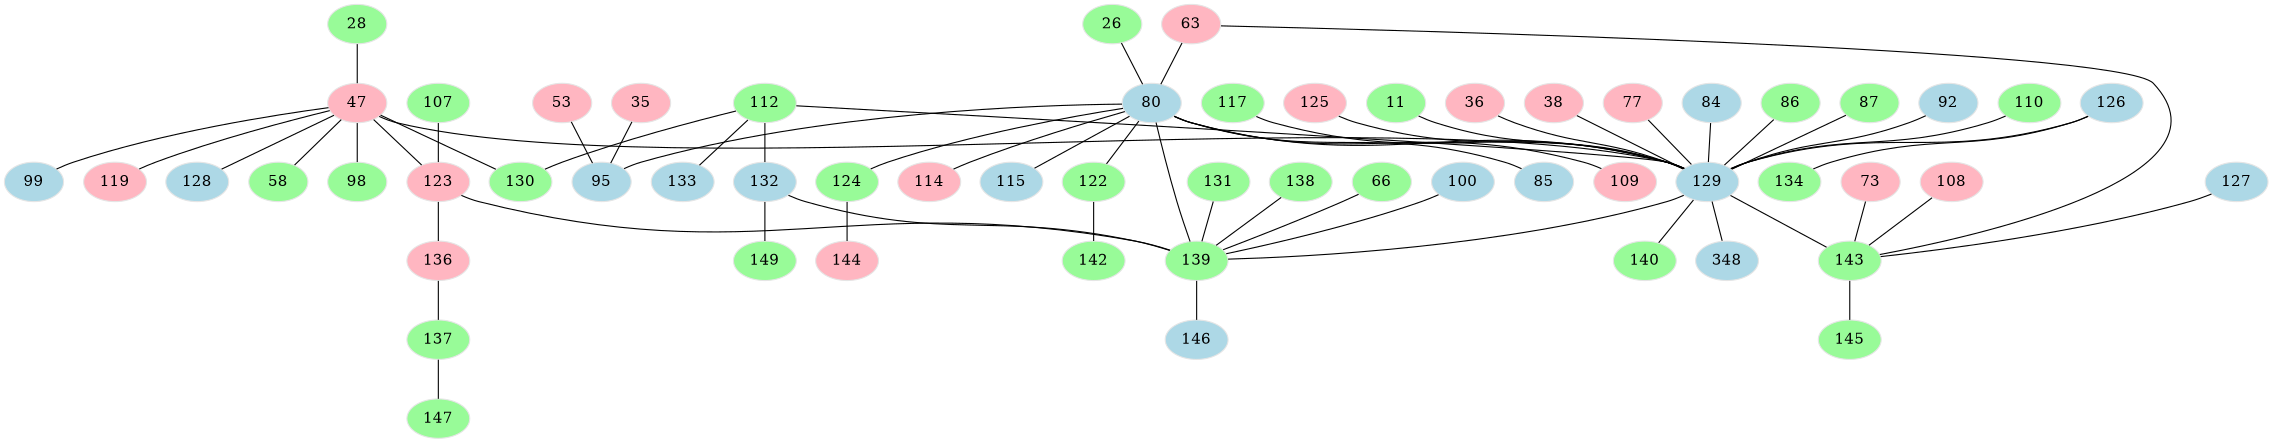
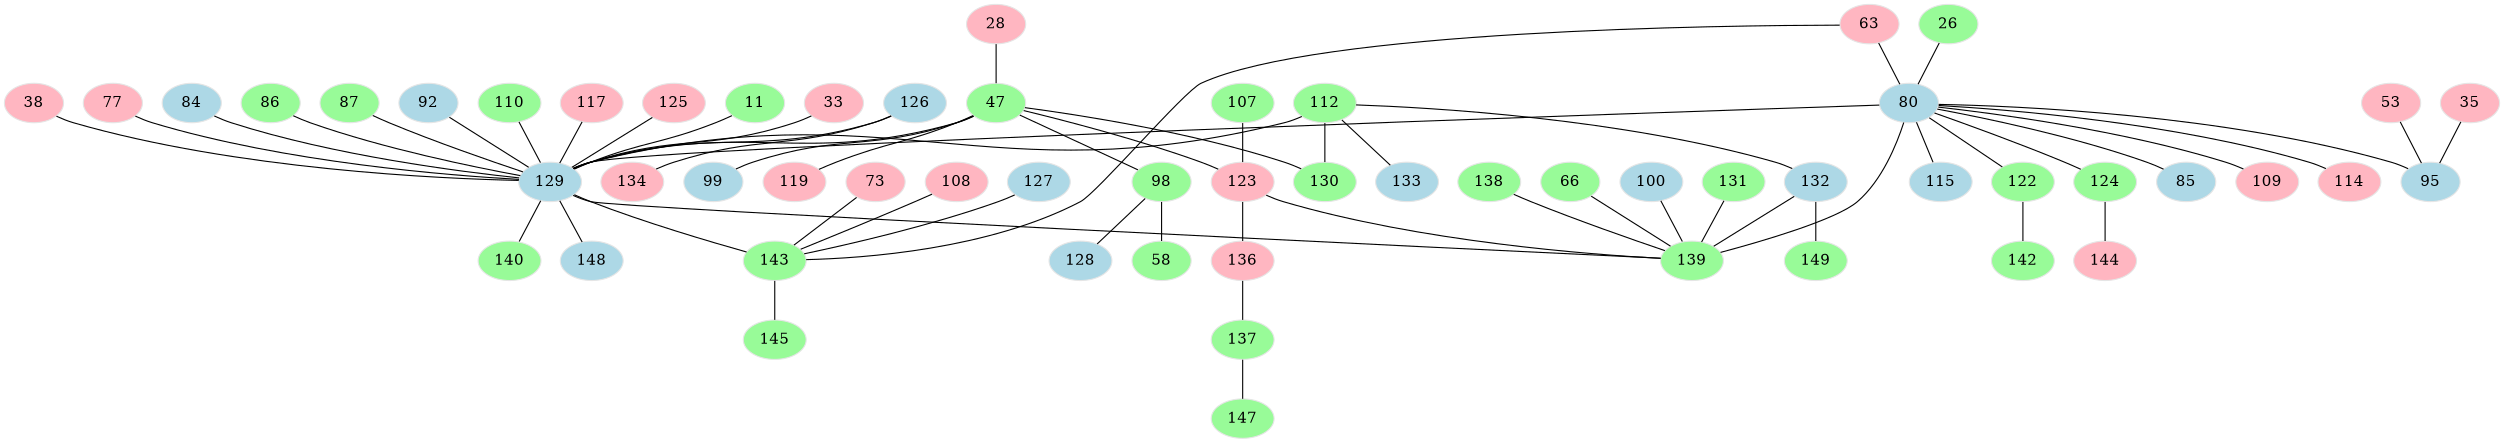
node "28": fillcolor palegreen -> lightpink
node "47": fillcolor lightpink -> palegreen
node "117": fillcolor palegreen -> lightpink
node "36": label "36" -> "33"
edge "47" -- "128": now "98" -- "128"
edge "47" -- "58": now "98" -- "58"
node "134": fillcolor palegreen -> lightpink
node "348": label "348" -> "148"
node "146": removed
